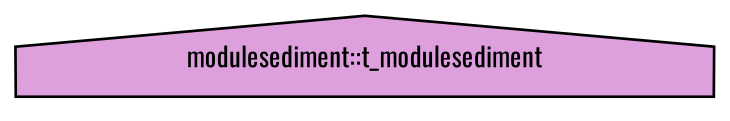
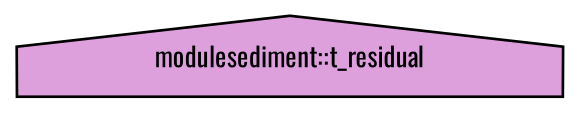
node "modulesediment::t_modulesediment": label "modulesediment::t_modulesediment" -> "modulesediment::t_residual"
